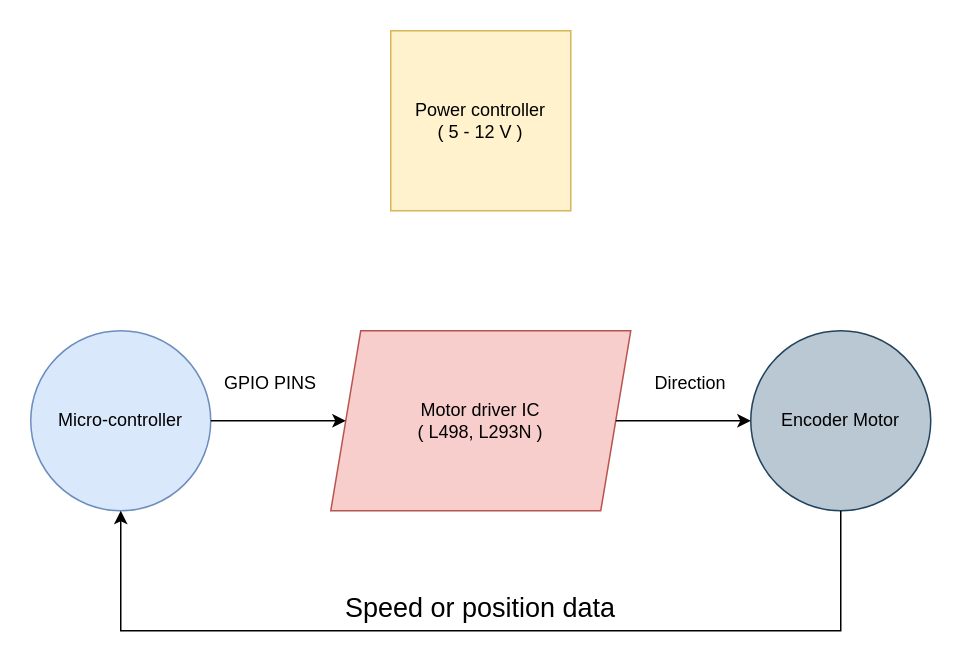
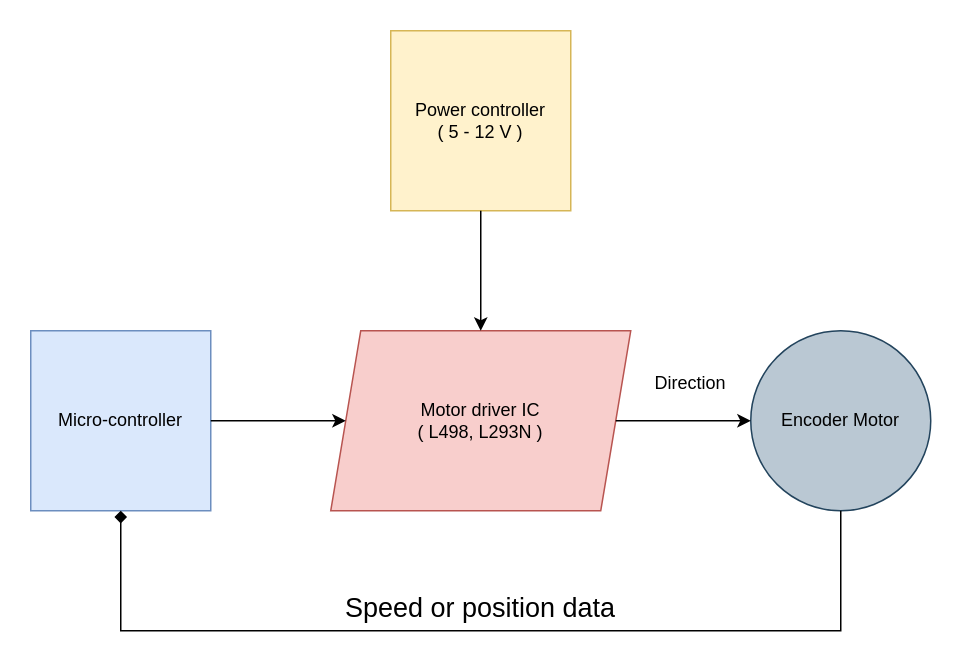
edge "Power controller ( 5 - 12 V )" -> "Motor driver IC ( L498, L293N )": added
node "GPIO PINS": removed
node "Micro-controller": shape ellipse -> rectangle
edge "Encoder Motor" -> "Micro-controller": arrowhead classic -> diamond
